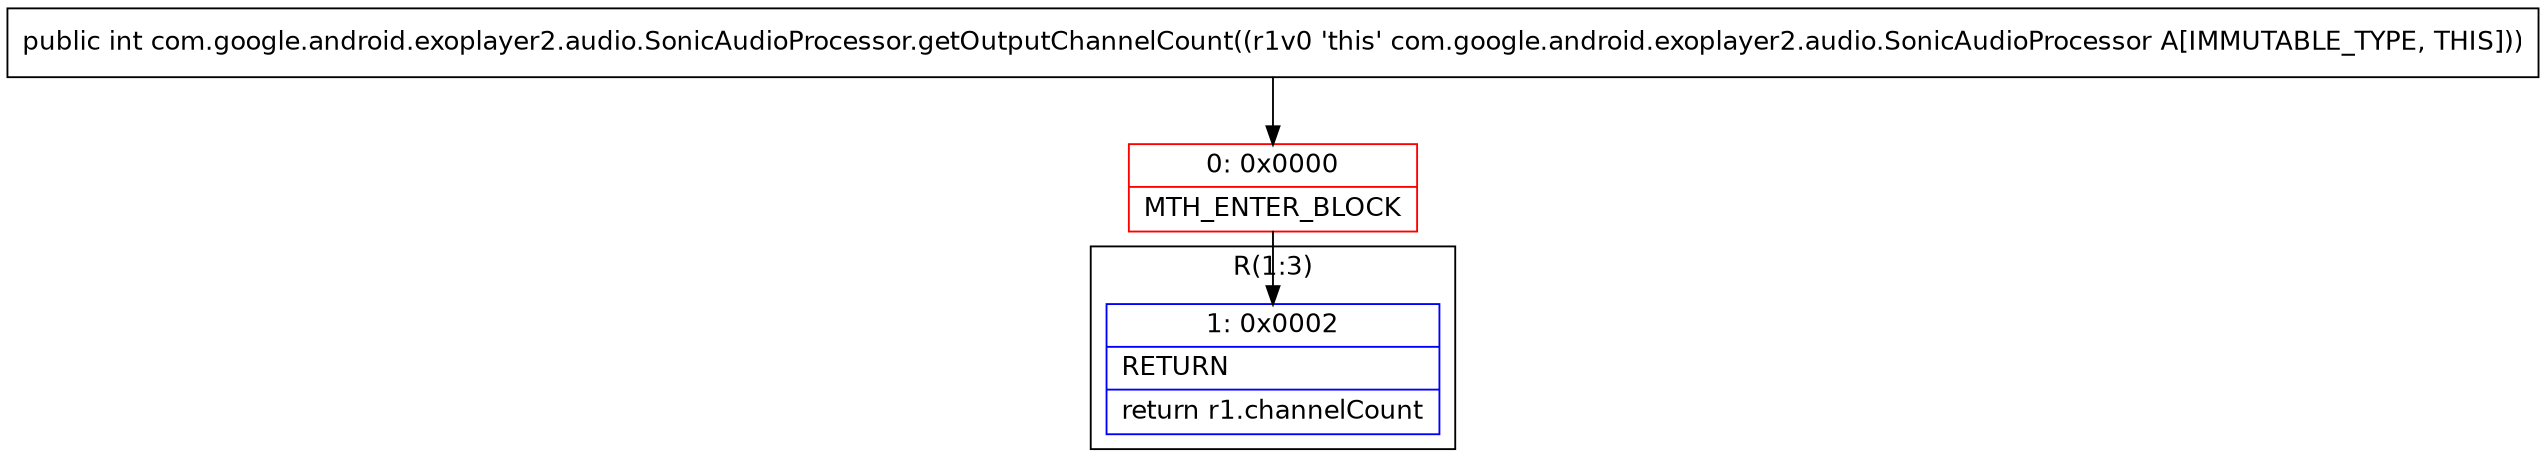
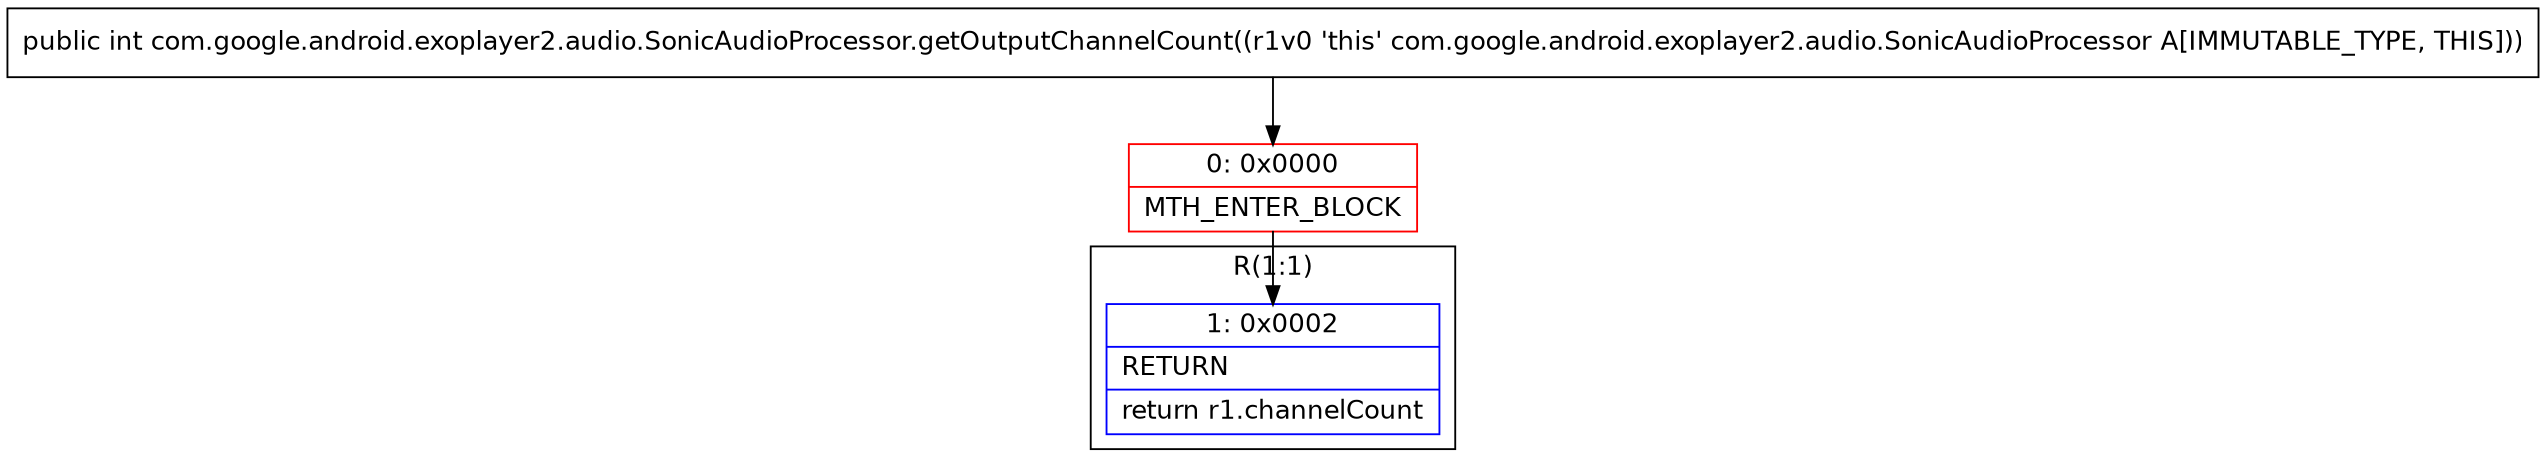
cluster "R(1:3)": label "R(1:3)" -> "R(1:1)"
